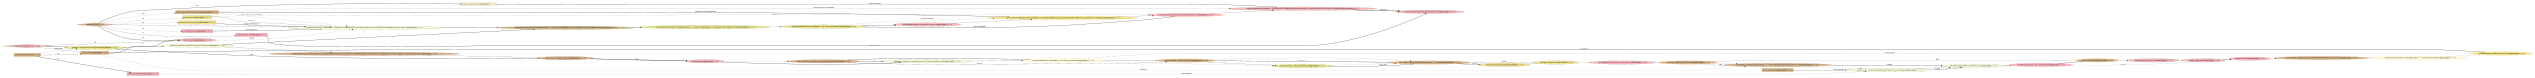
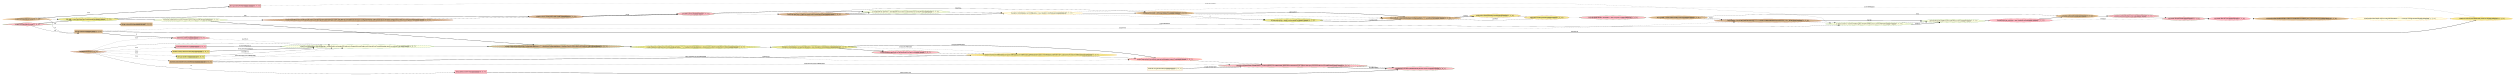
edge "addMORPartitions['0', '0', '1']" -> "boolean isLogSchemaSimple@@@2@@@['0', '0', '1']": removed, label "true"
edge "addMORPartitions['0', '0', '1']" -> "DateTime startFrom@@@2@@@['0', '0', '1']": style bold -> dashed
edge "createCOWTableWithSchema['1', '0', '0']" -> "DateTime startFrom@@@2@@@['0', '0', '1']": now "createCOWTableWithSchema['1', '0', '0']" -> "String schemaFileName@@@2@@@['1', '0', '0']"
edge "createCOWTableWithSchema['1', '0', '0']" -> "String instantTime@@@2@@@['1', '1', '0']": label "deltaMetadata" -> "true"
node "createCOWTableWithSchema['0', '1', '0']": shape box -> diamond
